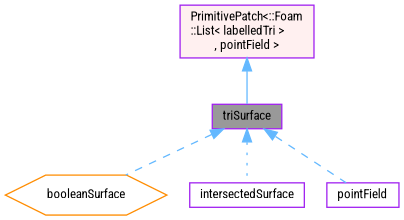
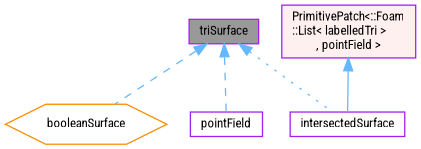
edge "triSurface" -> "PrimitivePatch<::Foam ::List< labelledTri > , pointField >": now "intersectedSurface" -> "PrimitivePatch<::Foam ::List< labelledTri > , pointField >"
